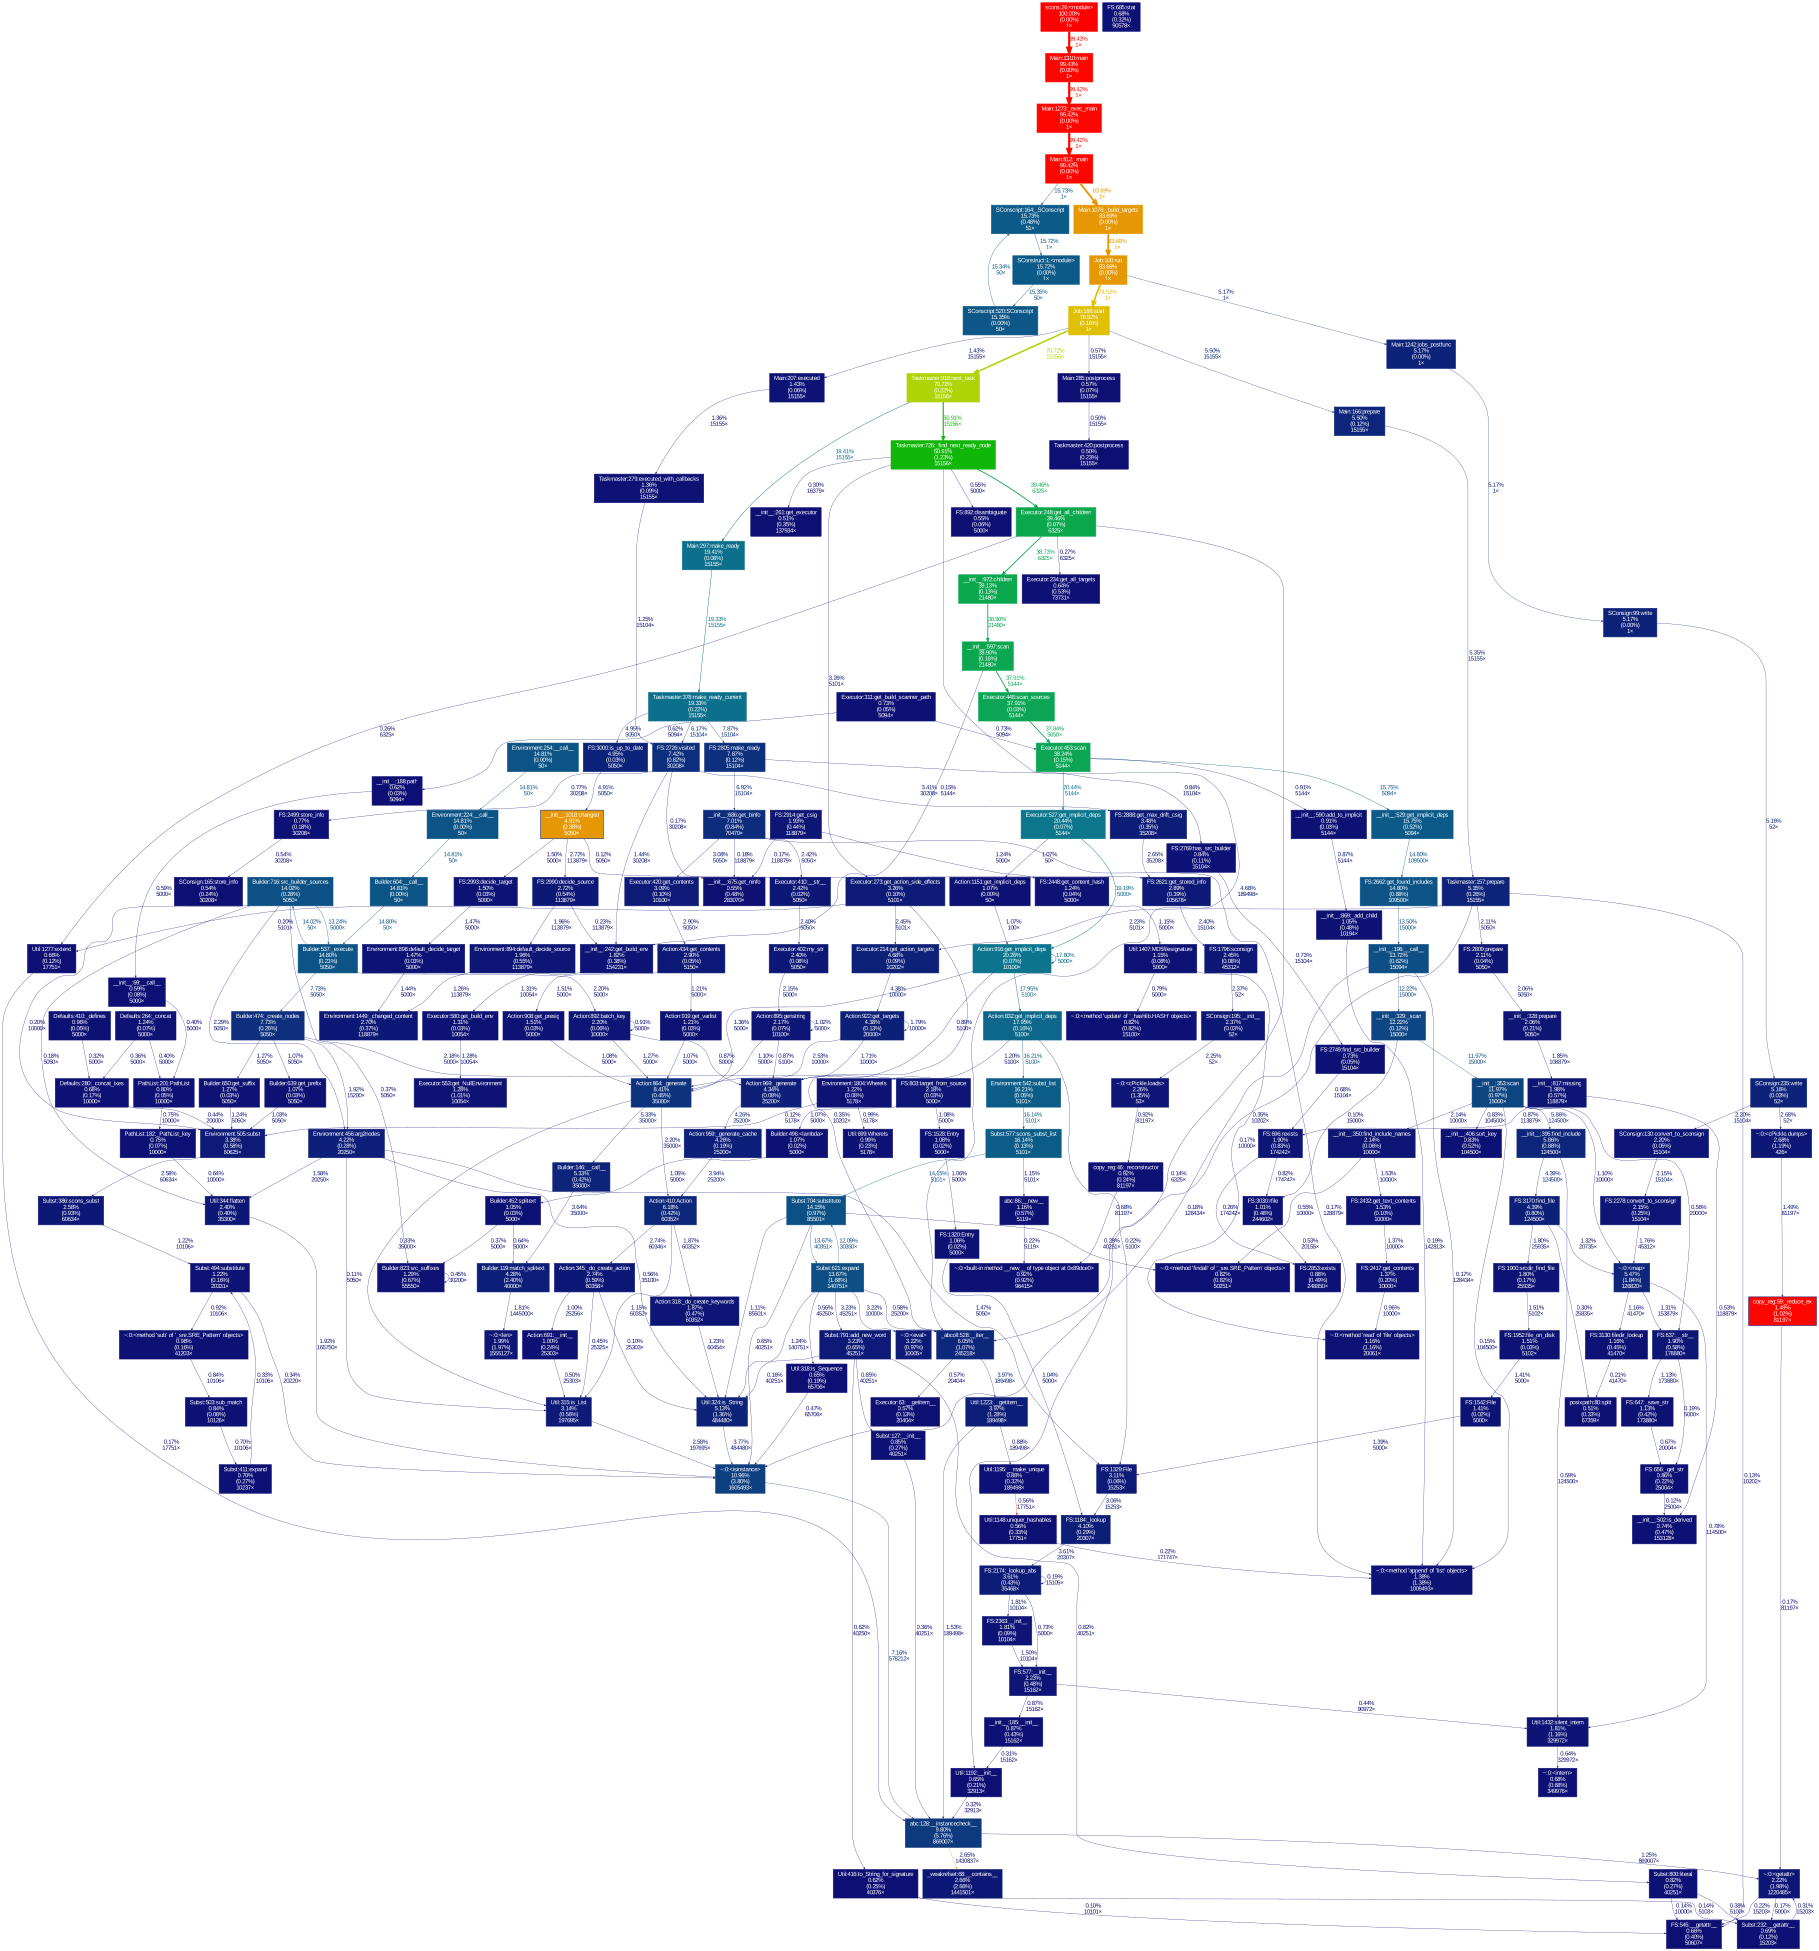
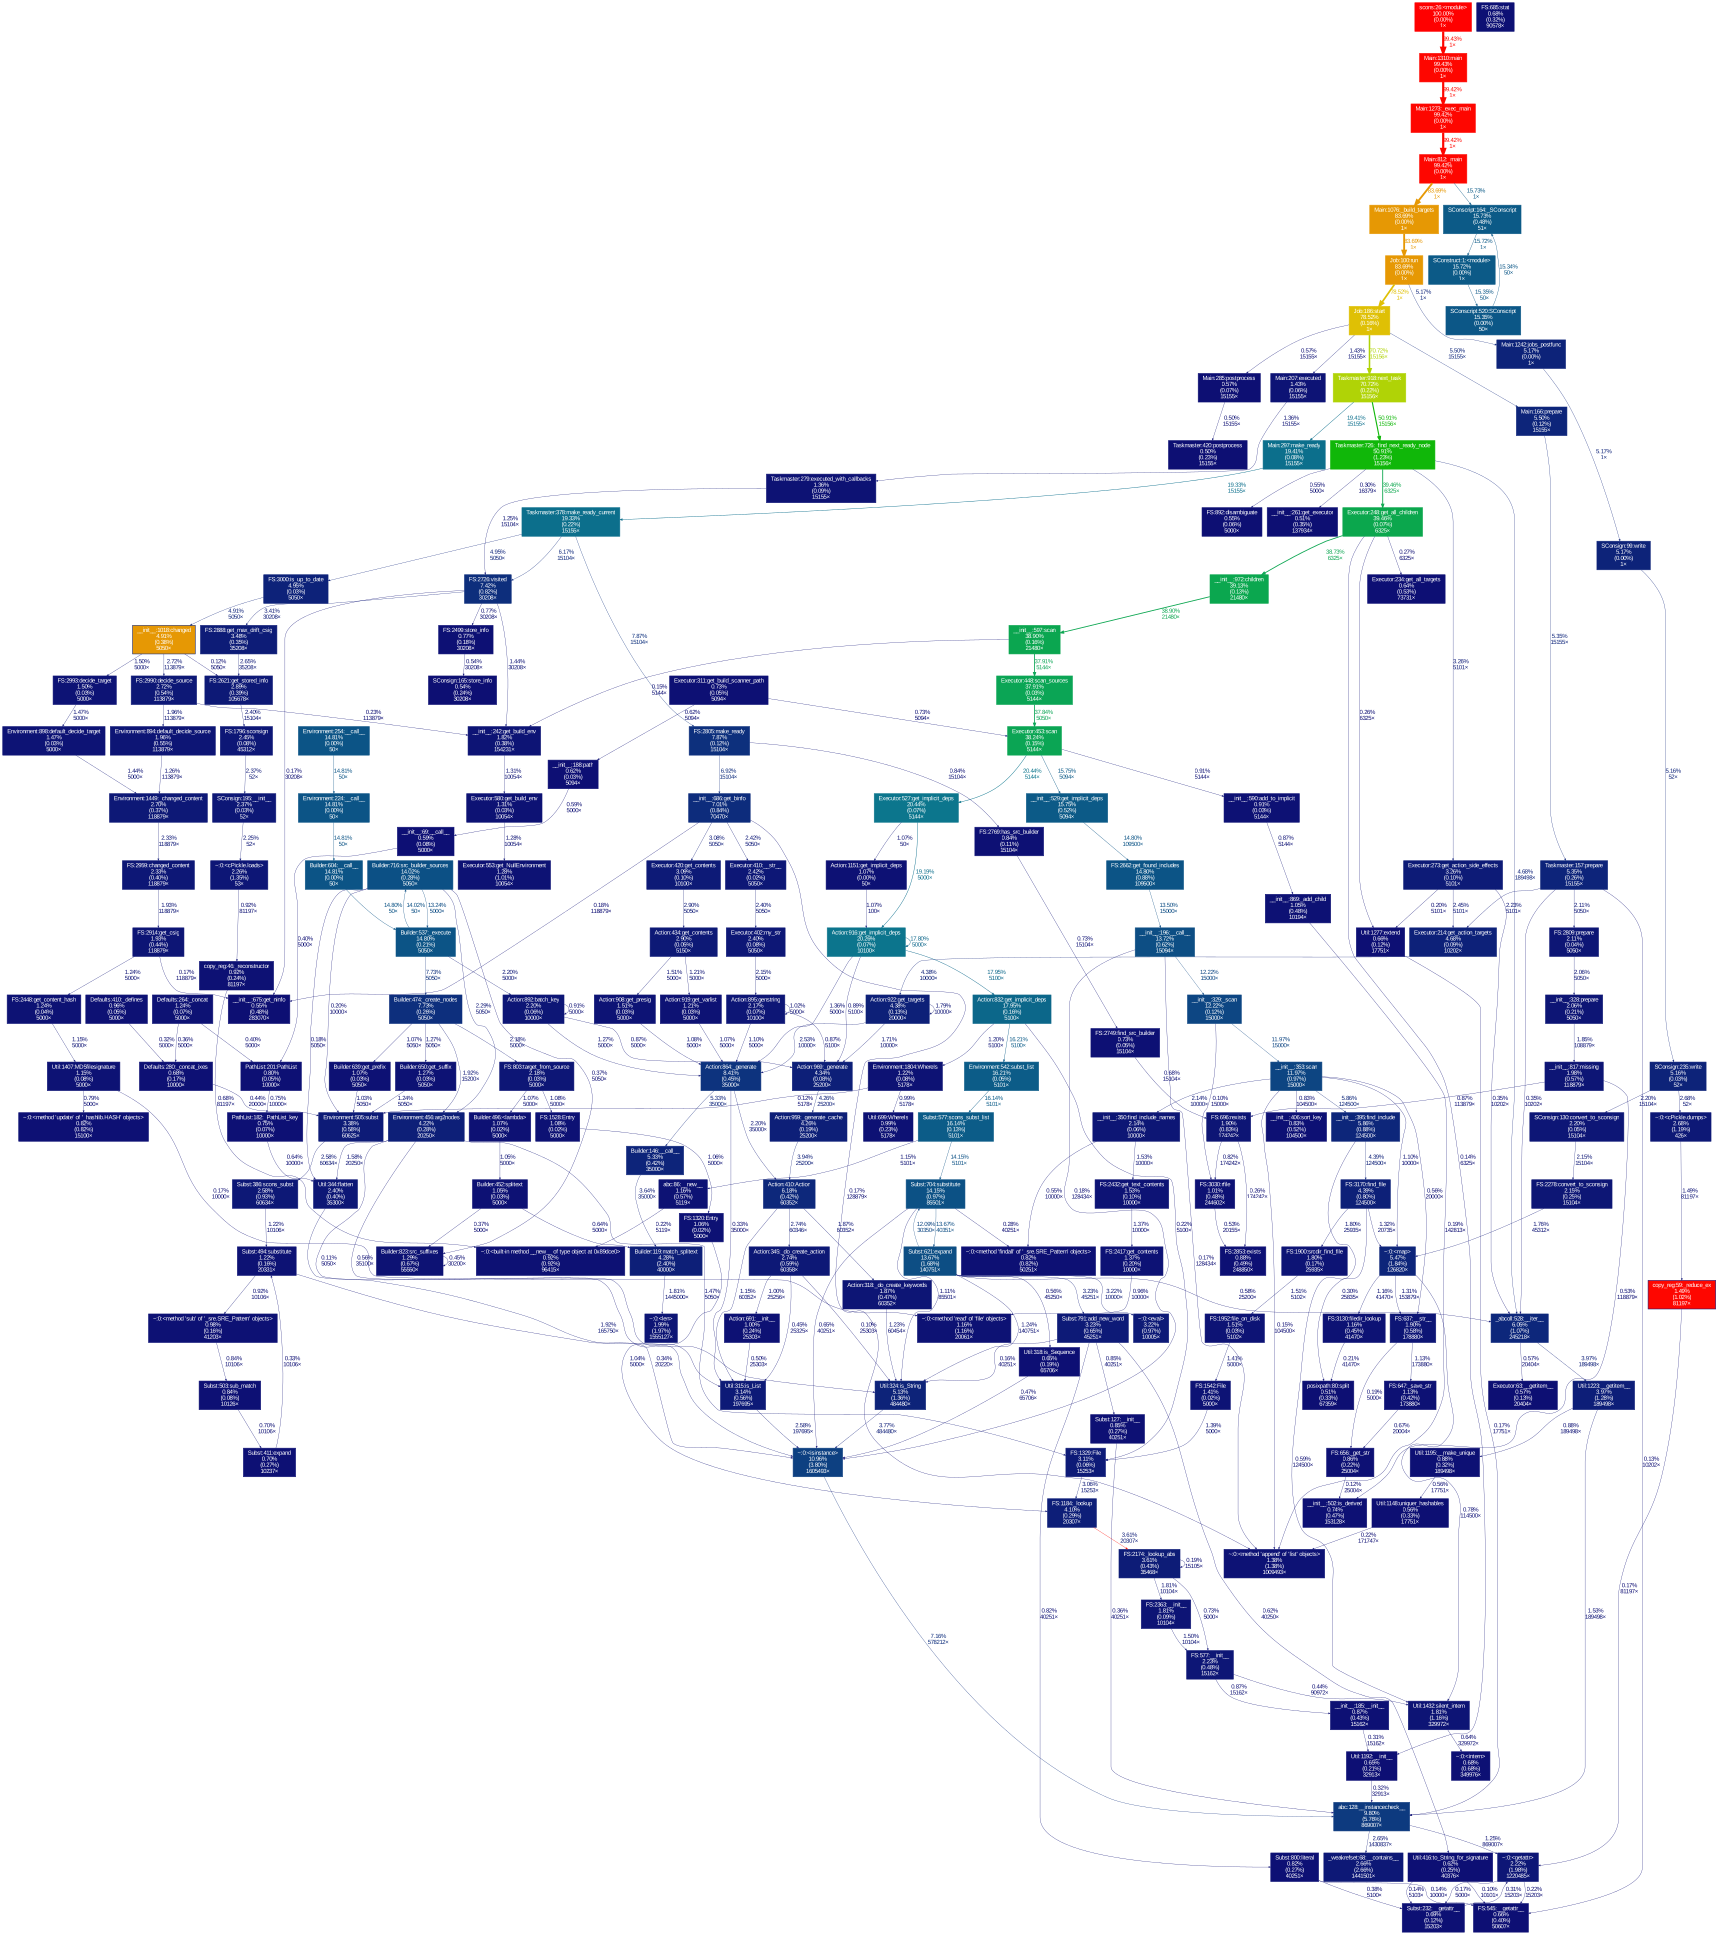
node "FS:2959:changed_content 2.33% (0.40%) 118879×": added
edge "Util:1195:__make_unique 0.88% (0.32%) 189498×" -> "Util:1148:uniquer_hashables 0.56% (0.33%) 17751×": color #fe0600 -> #0d0f73
edge "FS:1184:_lookup 4.10% (0.29%) 20307×" -> "FS:2174:_lookup_abs 3.61% (0.43%) 35468×": color #0d1c77 -> #fe0600
edge "abc:128:__instancecheck__ 9.80% (5.76%) 869007×" -> "_weakrefset:68:__contains__ 2.66% (2.66%) 1441501×": color #e69804 -> #0d1876
